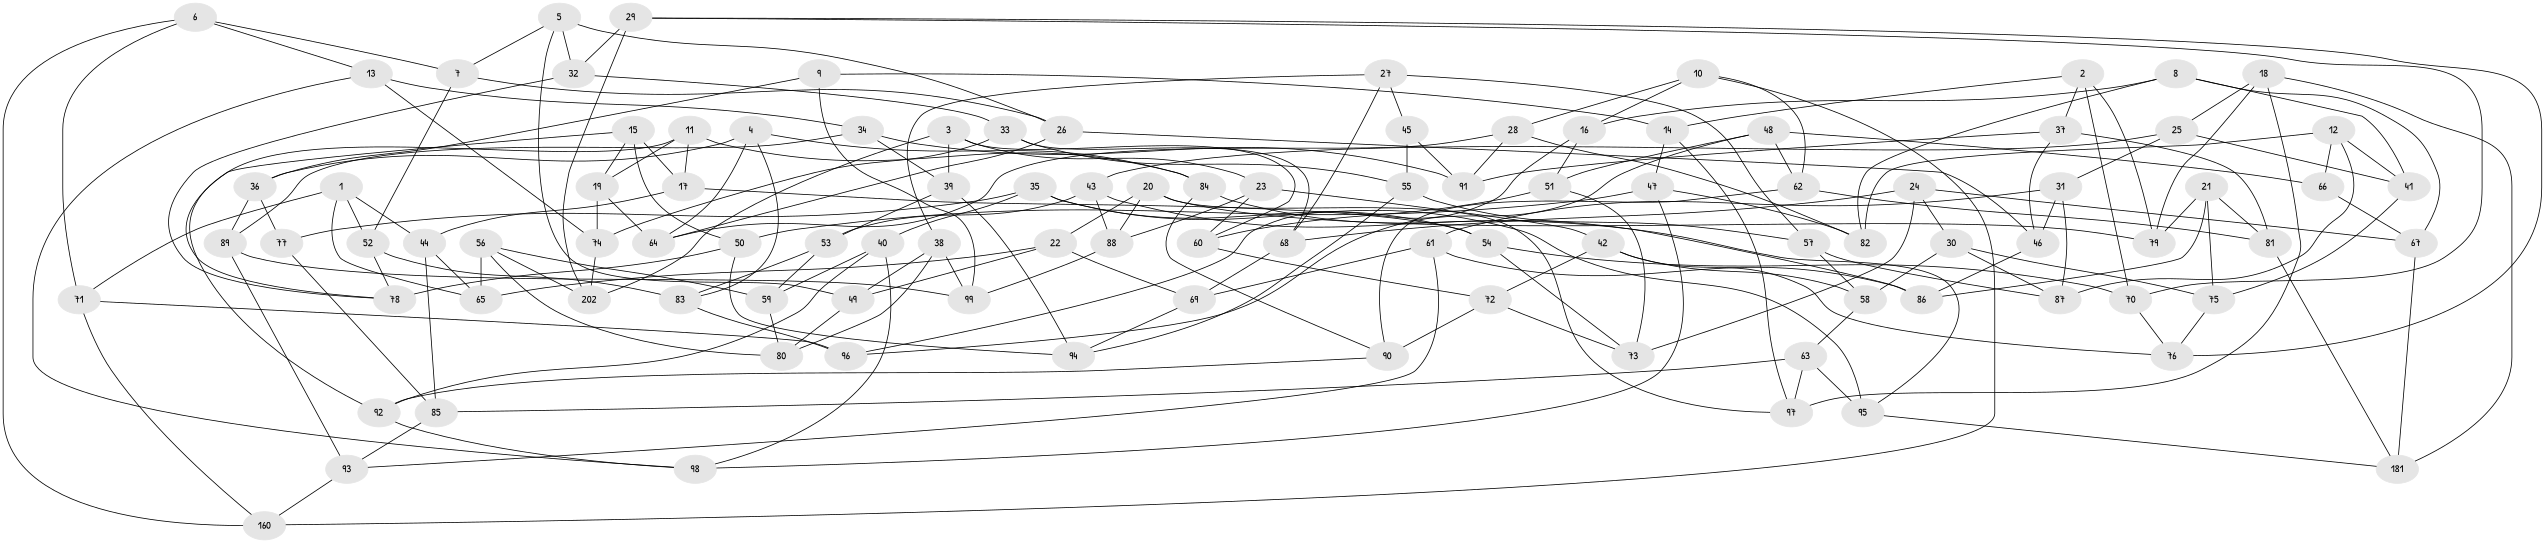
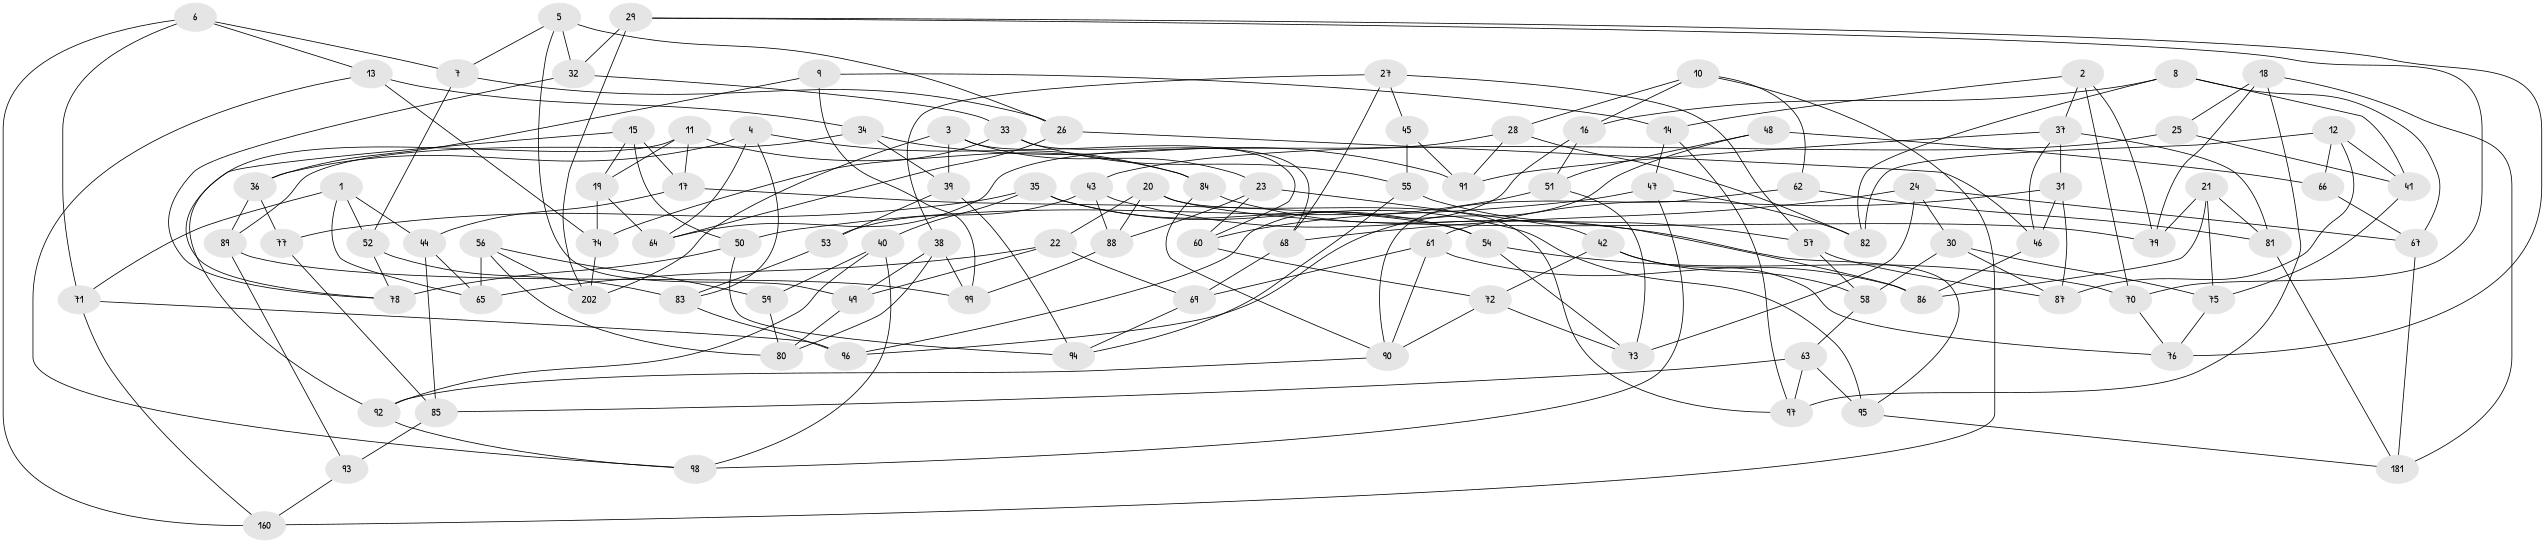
edge "25" -- "31": now "37" -- "31"
edge "48" -- "62": removed
edge "53" -- "59": removed
edge "61" -- "93": now "61" -- "90"
